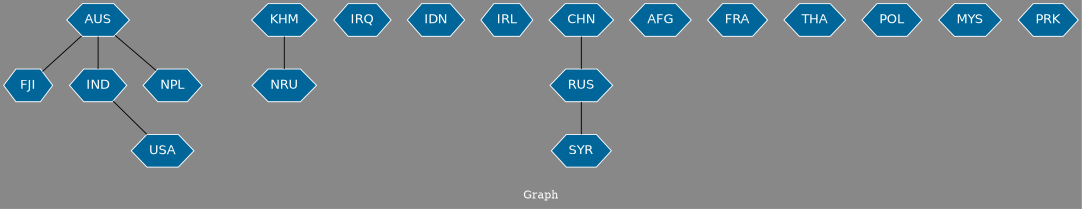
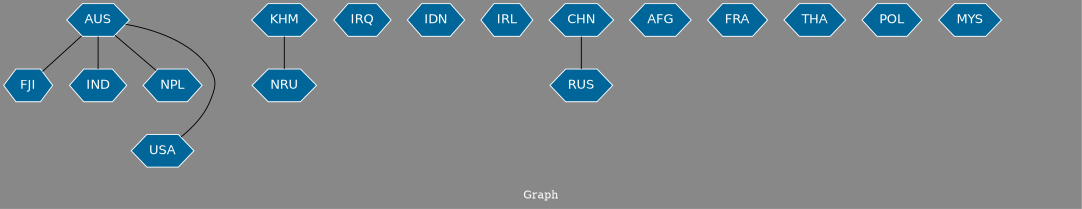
node "PRK": removed
edge "IND" -- "USA": now "AUS" -- "USA"
node "SYR": removed
